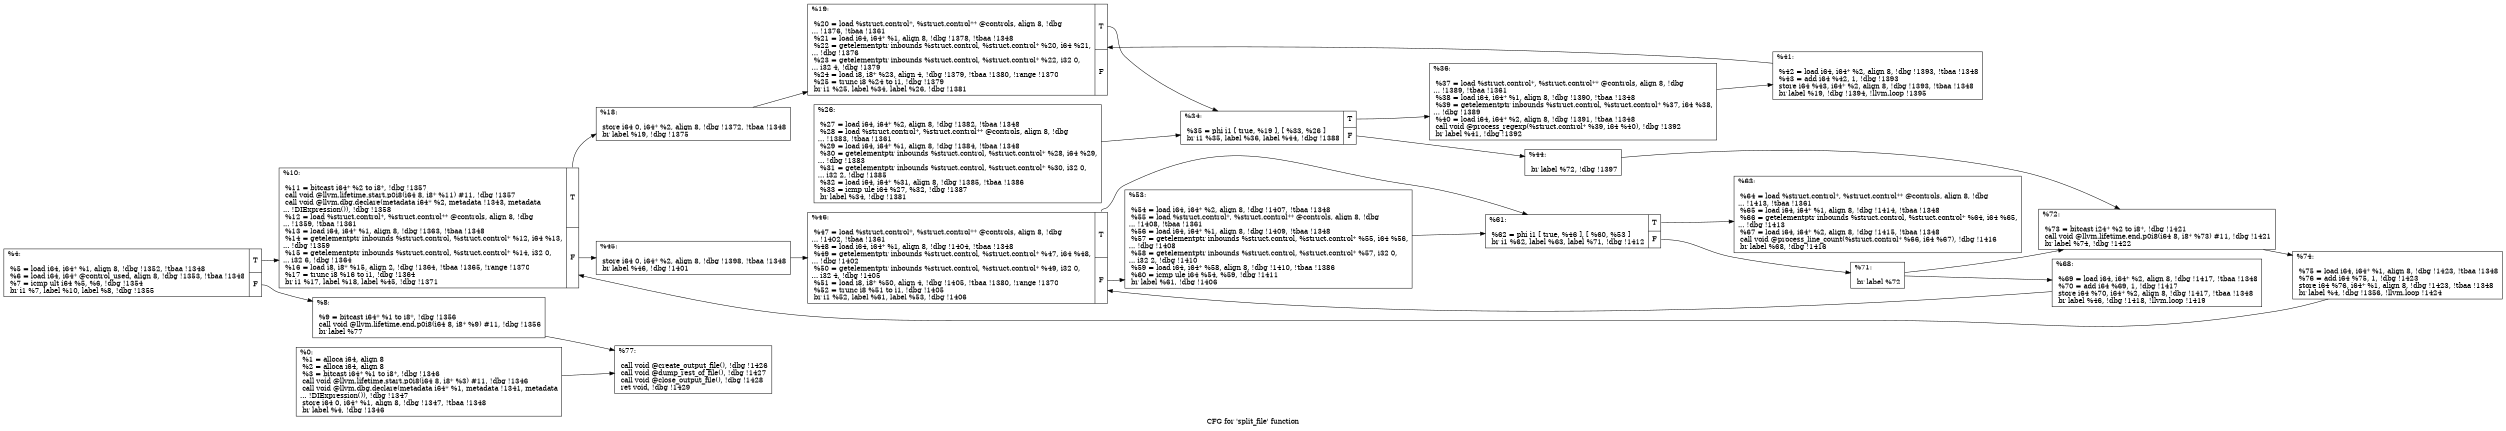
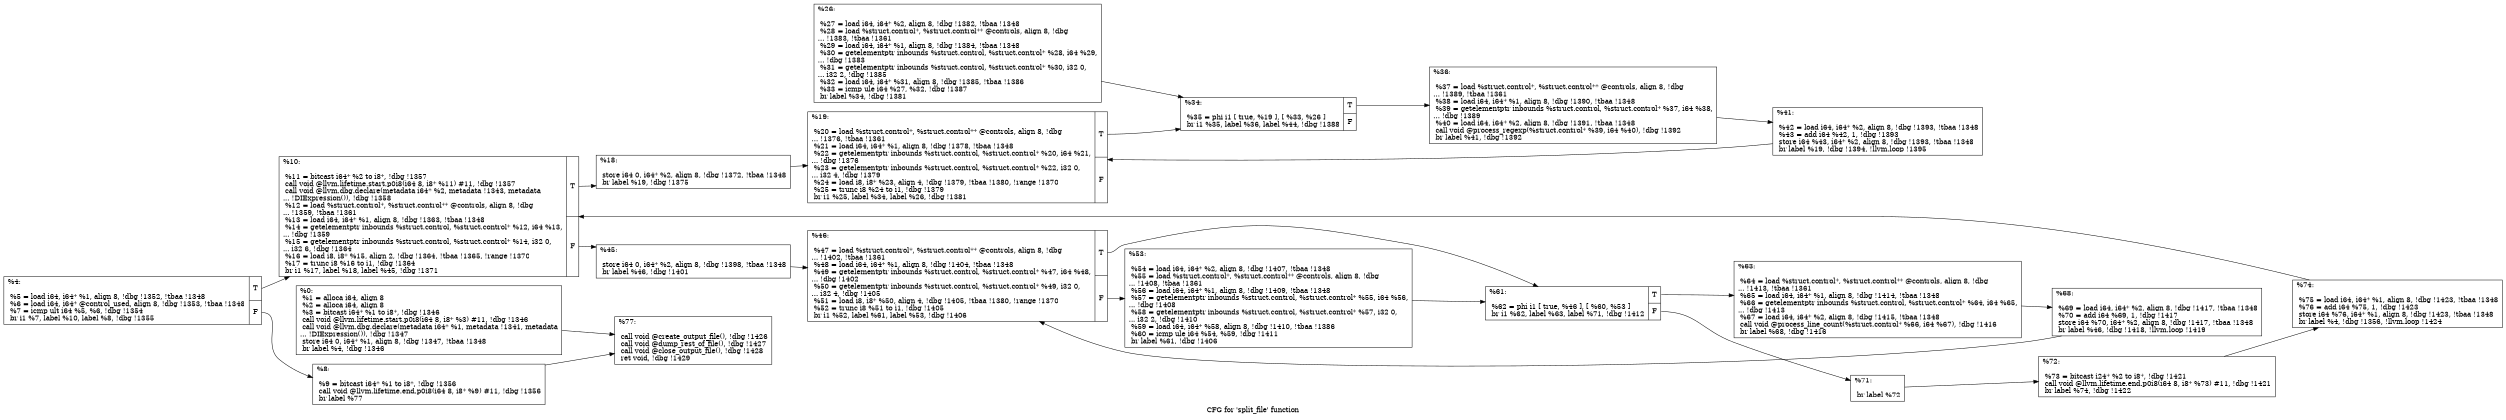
node "%44:": removed
edge "%71:" -> "%68:": now "%63:" -> "%68:"
